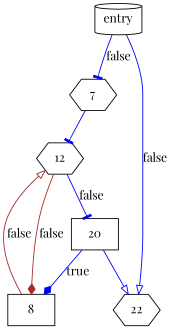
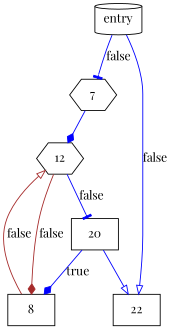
edge "7" -> "12": arrowhead tee -> diamond
node "22": shape hexagon -> box
